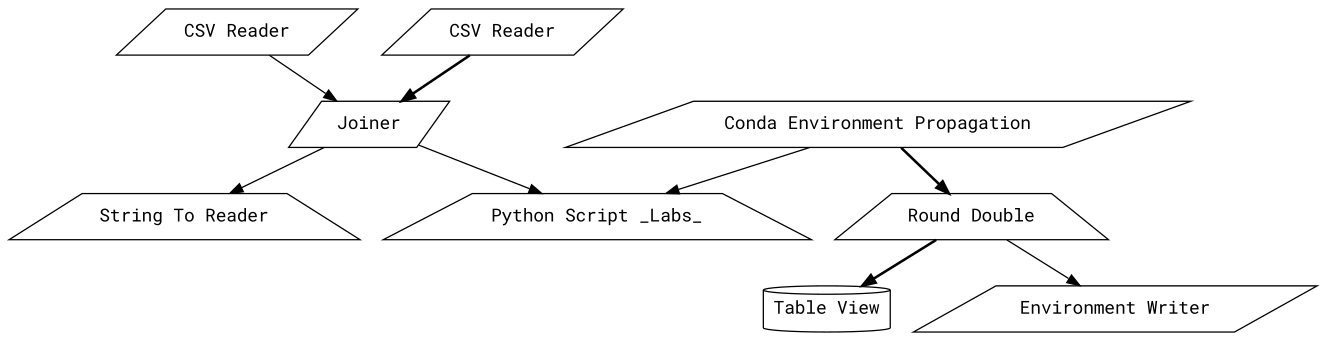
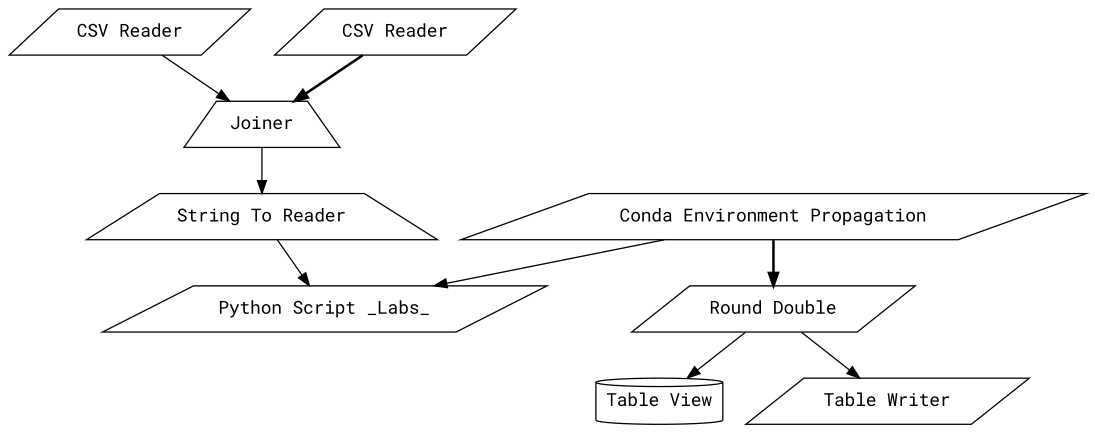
node "Joiner": shape parallelogram -> trapezium
edge "Joiner" -> "Python Script _Labs_": now "String To Reader" -> "Python Script _Labs_"
node "Python Script _Labs_": shape trapezium -> parallelogram
node "Round Double": shape trapezium -> parallelogram
edge "Round Double" -> "Table View": style bold -> solid
node "Environment Writer": label "Environment Writer" -> "Table Writer"
